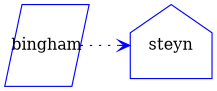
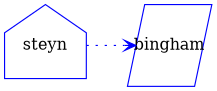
edge "bingham" -> "steyn": reversed
